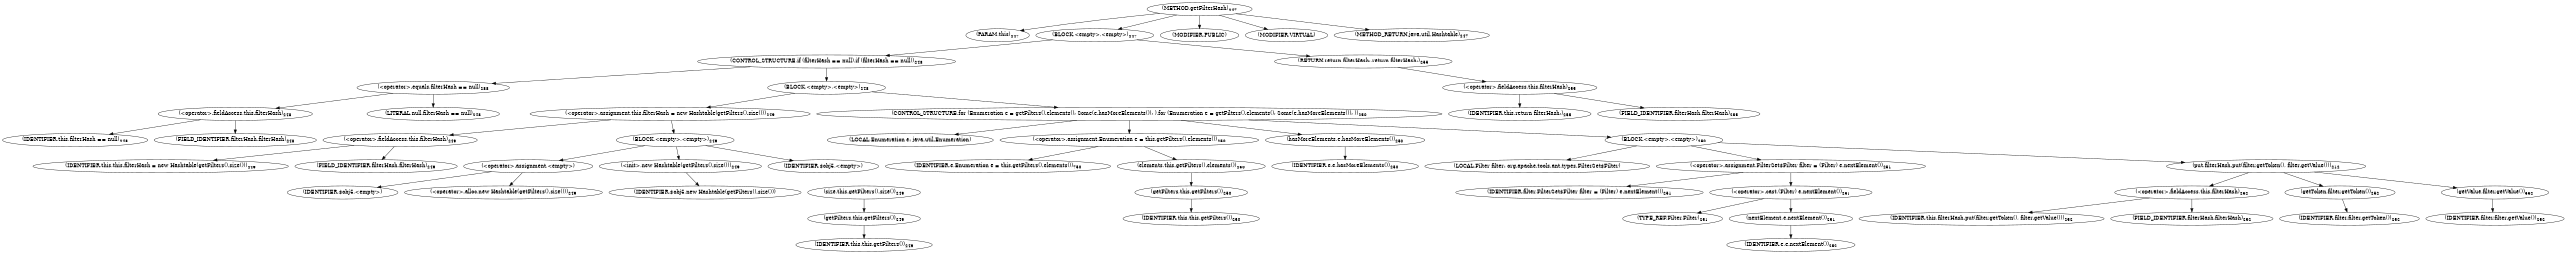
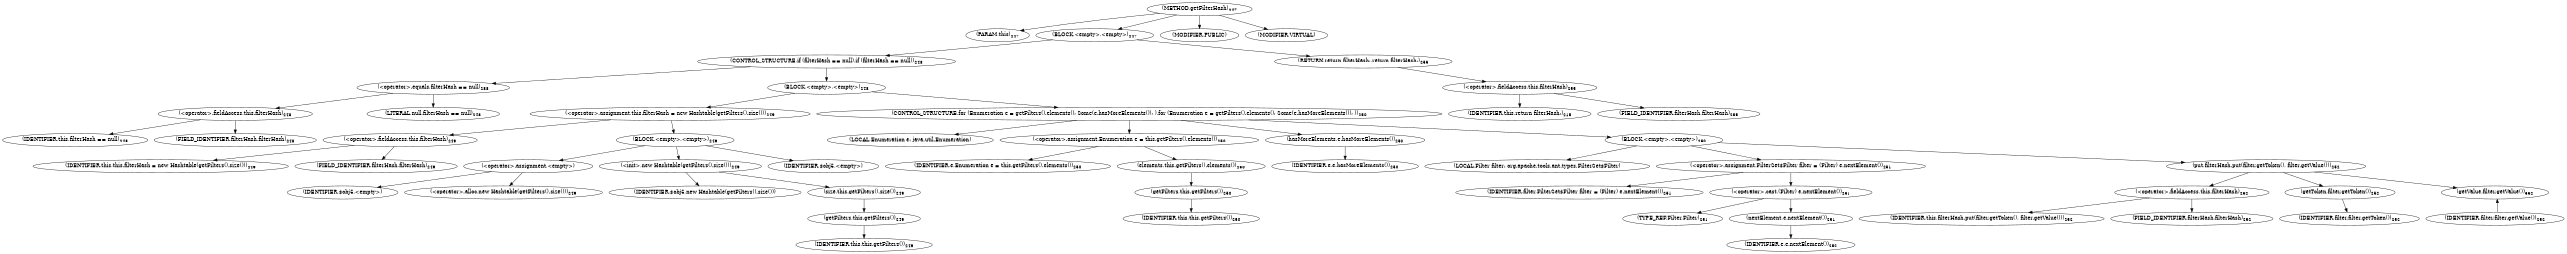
node "(METHOD_RETURN,java.util.Hashtable)": removed
node "(IDENTIFIER,this,return filterHash;)": text "255" -> "215"
node "(IDENTIFIER,e,Enumeration e = this.getFilters().elements())": text "750" -> "250"
node "(put,filterHash.put(filter.getToken(), filter.getValue()))": text "212" -> "252"
edge "(<init>,new Hashtable(getFilters().size()))" -> "(size,this.getFilters().size())": added
edge "(getValue,filter.getValue())" -> "(IDENTIFIER,filter,filter.getValue())": reversed
